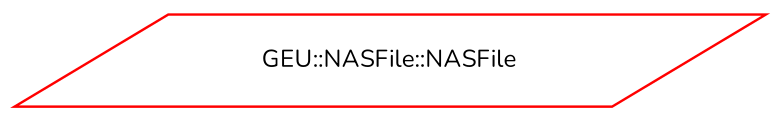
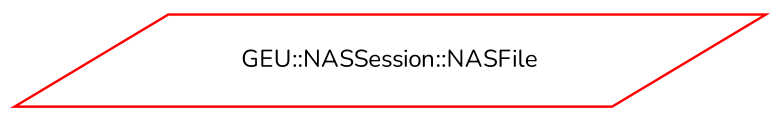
node "GEU::NASFile::NASFile": label "GEU::NASFile::NASFile" -> "GEU::NASSession::NASFile"
